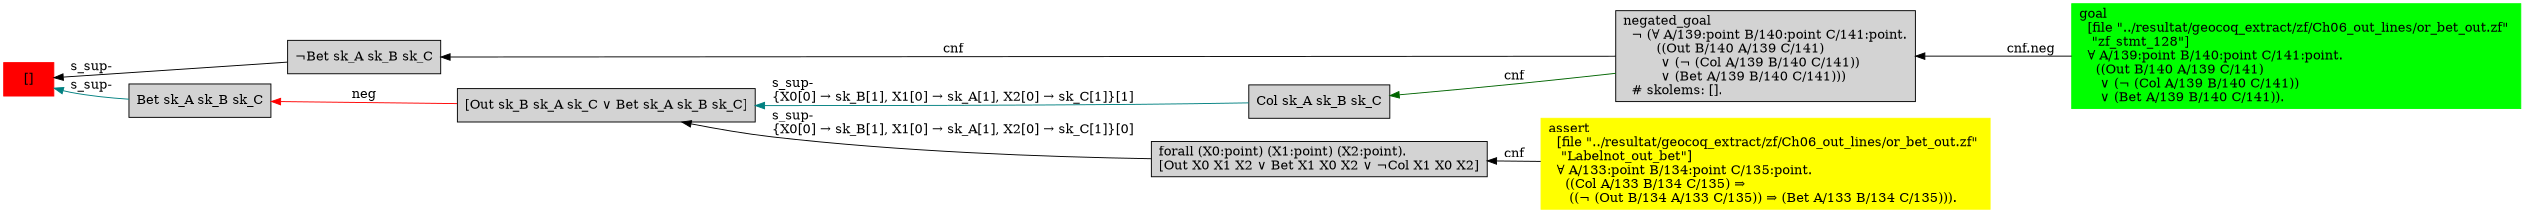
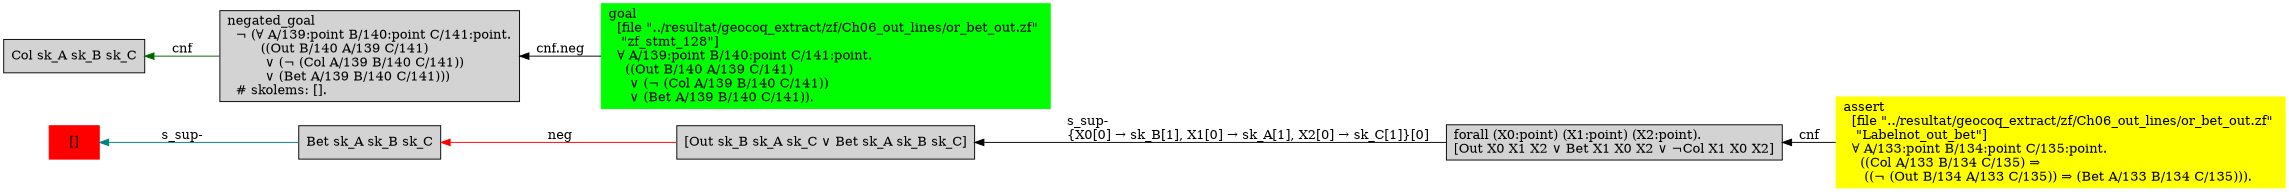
node "¬Bet sk_A sk_B sk_C": removed
edge "Col sk_A sk_B sk_C" -> "[Out sk_B sk_A sk_C ∨ Bet sk_A sk_B sk_C]": removed, label "s_sup- {X0[0] → sk_B[1], X1[0] → sk_A[1], X2[0] → sk_C[1]}[1]"
